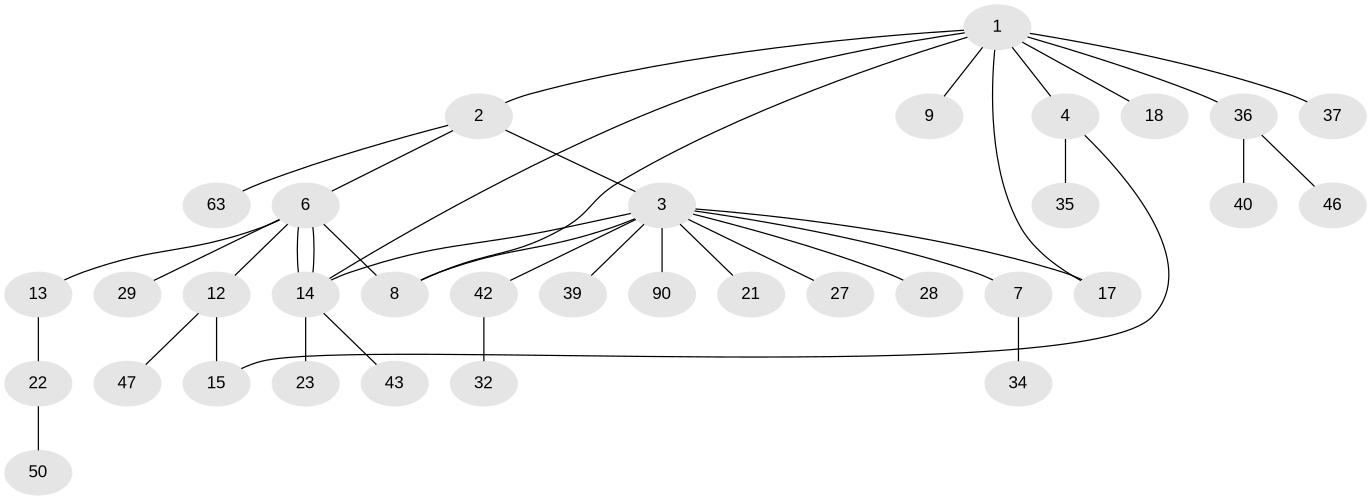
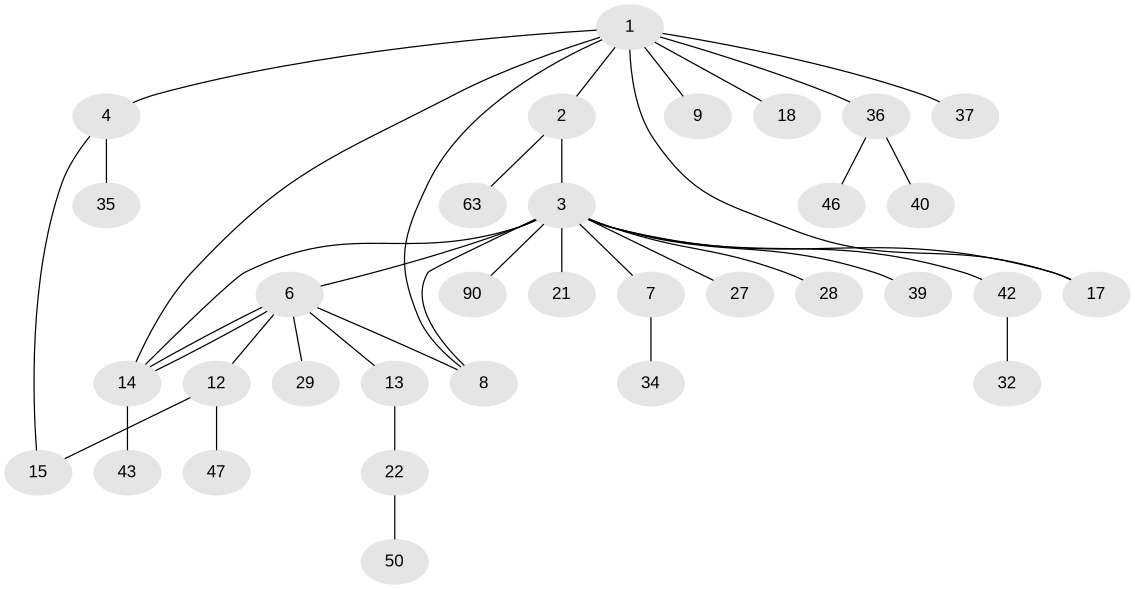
edge "2" -- "6": now "3" -- "6"
node "23": removed
